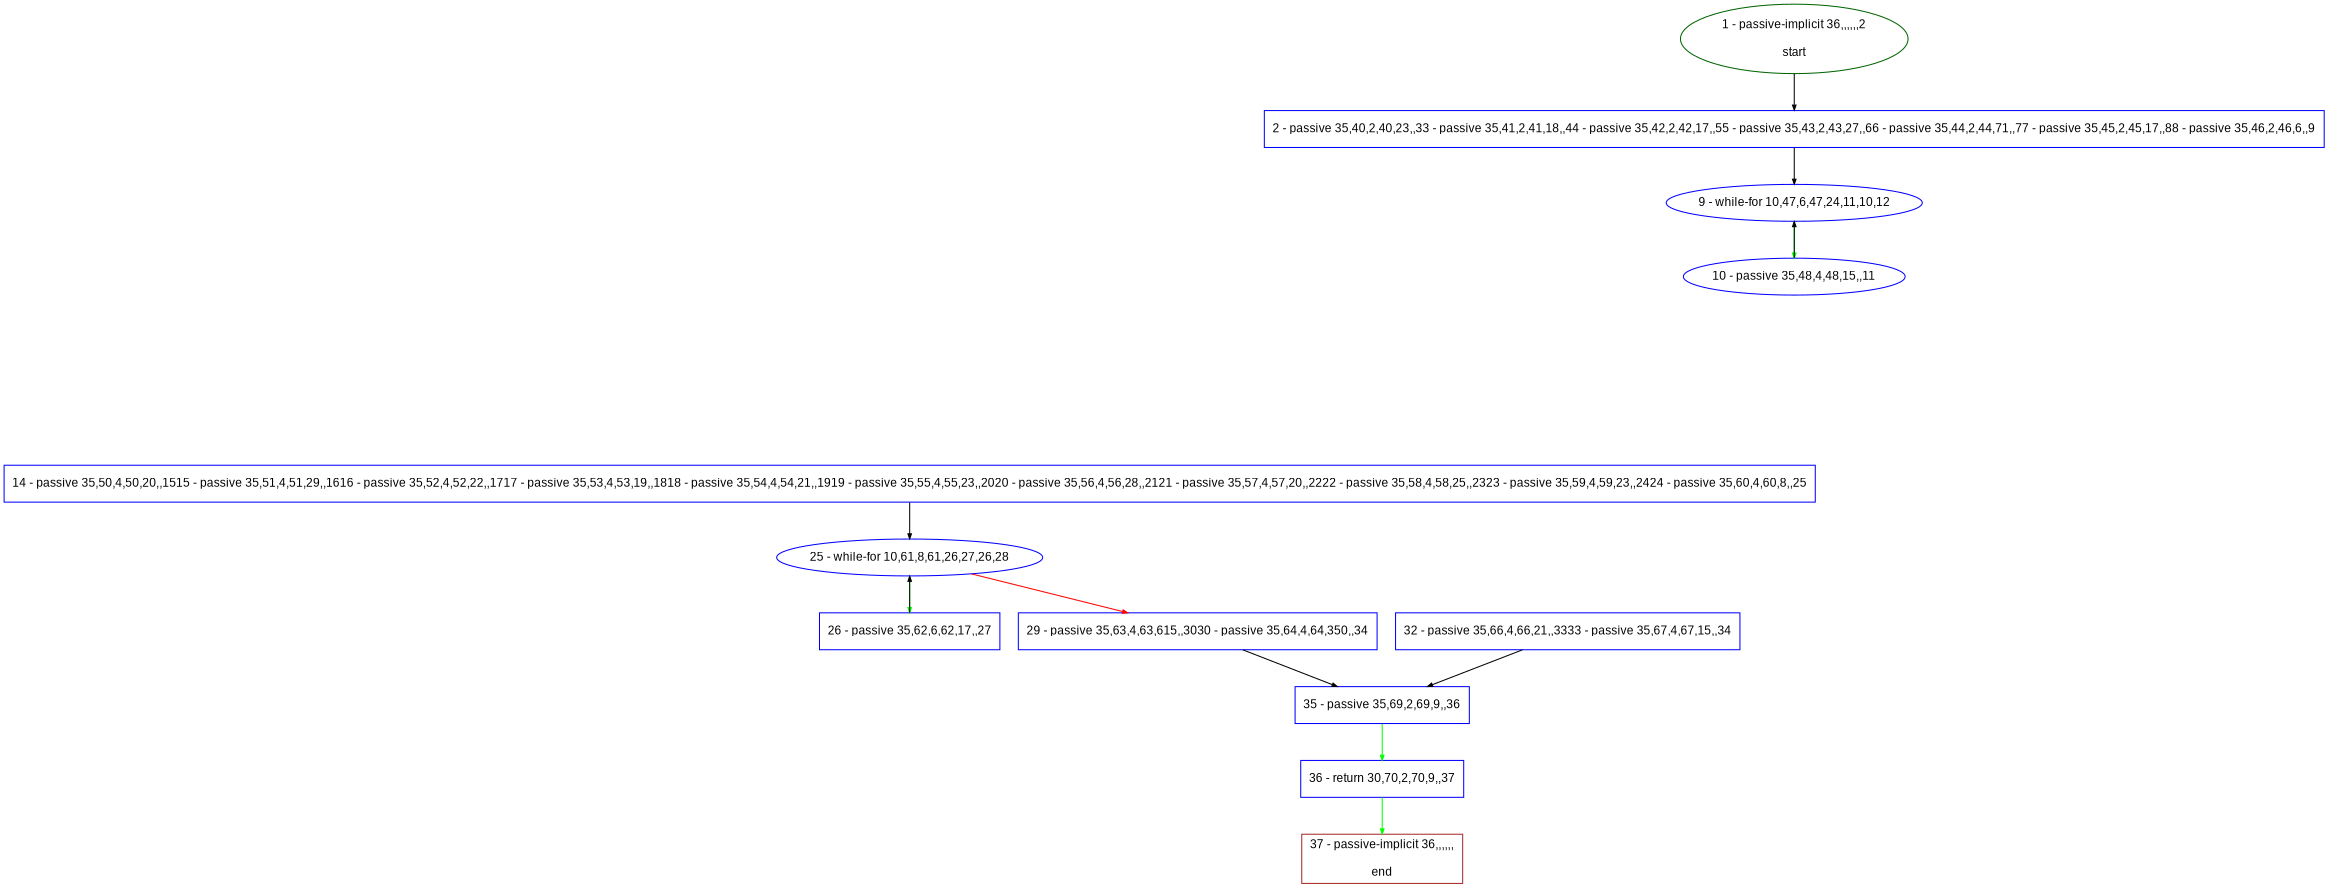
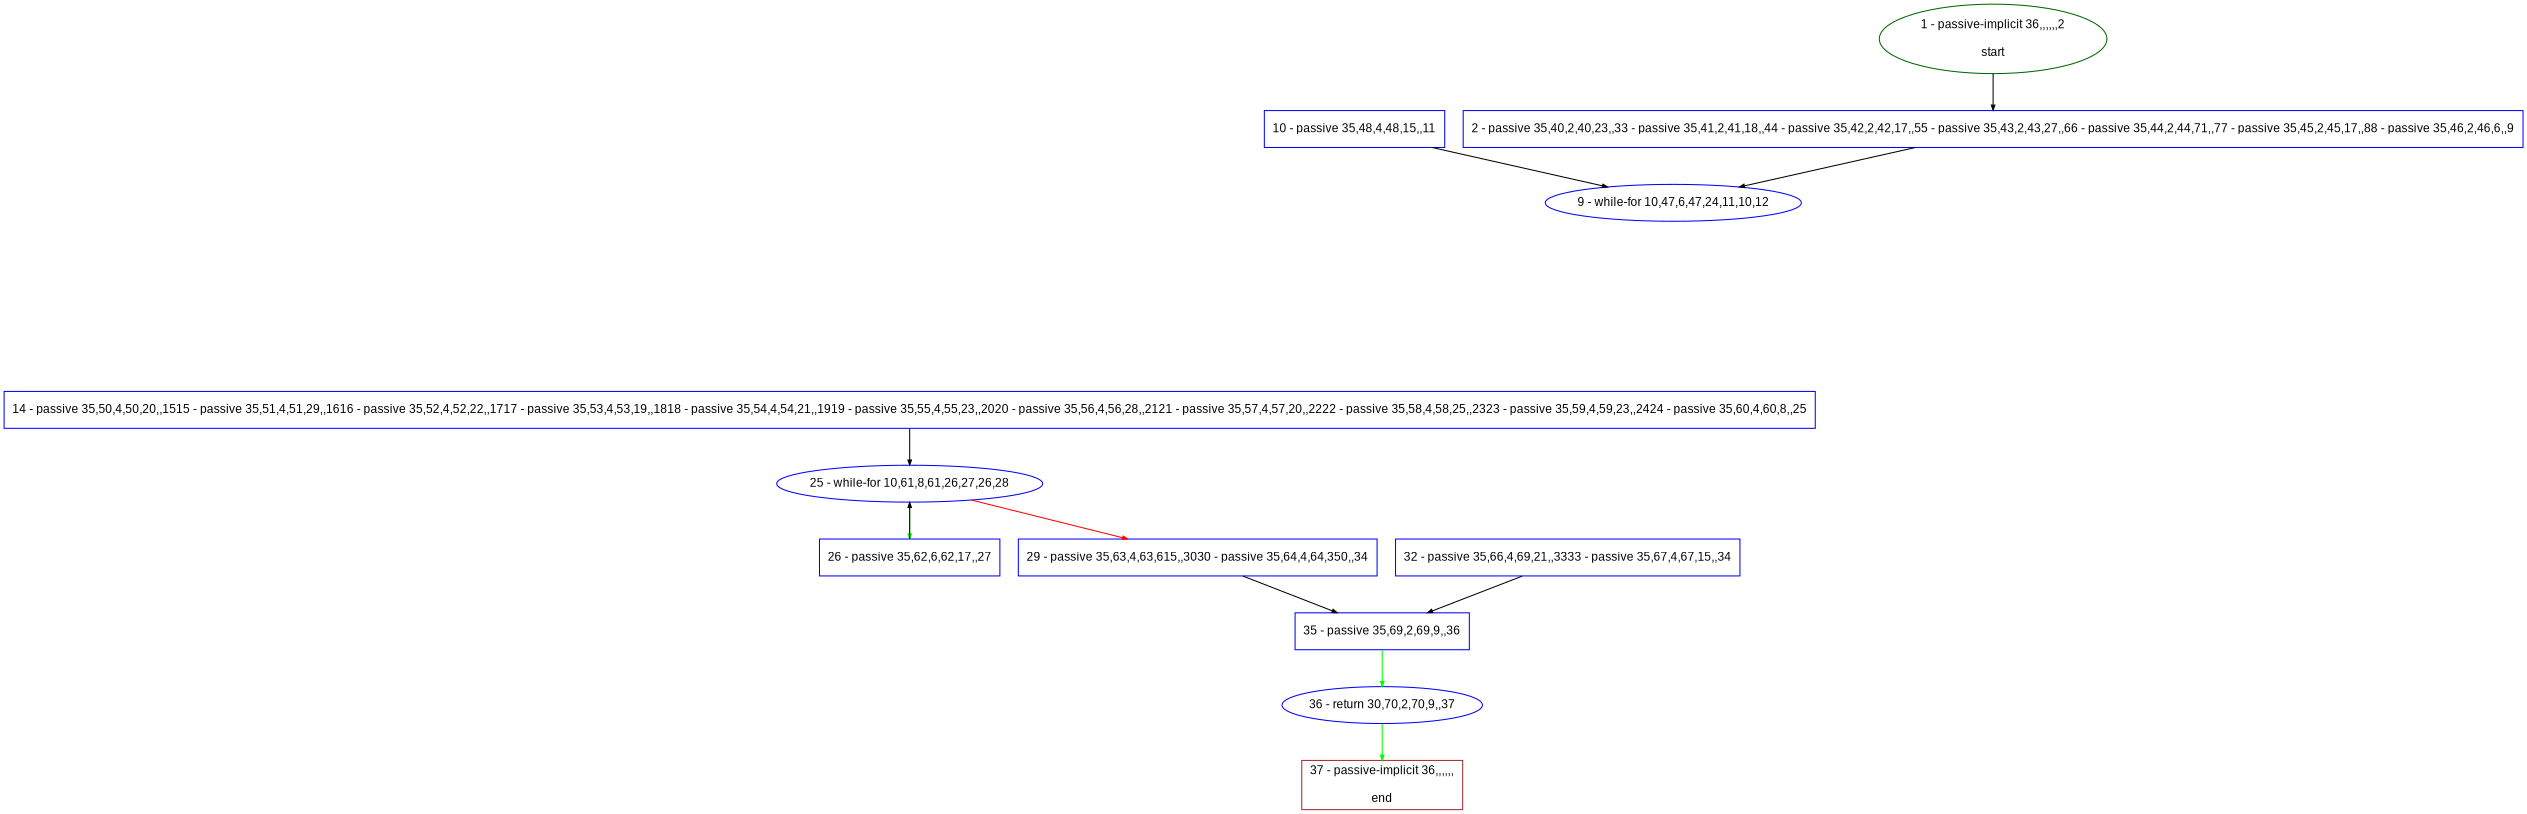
edge "9 - while-for 10,47,6,47,24,11,10,12" -> "10 - passive 35,48,4,48,15,,11": removed
node "10 - passive 35,48,4,48,15,,11": shape ellipse -> box
node "32 - passive 35,66,4,66,21,,3333 - passive 35,67,4,67,15,,34": label "32 - passive 35,66,4,66,21,,3333 - passive 35,67,4,67,15,,34" -> "32 - passive 35,66,4,69,21,,3333 - passive 35,67,4,67,15,,34"
node "36 - return 30,70,2,70,9,,37": shape box -> ellipse
edge "25 - while-for 10,61,8,61,26,27,26,28" -> "26 - passive 35,62,6,62,17,,27": label "yes" -> "no"
